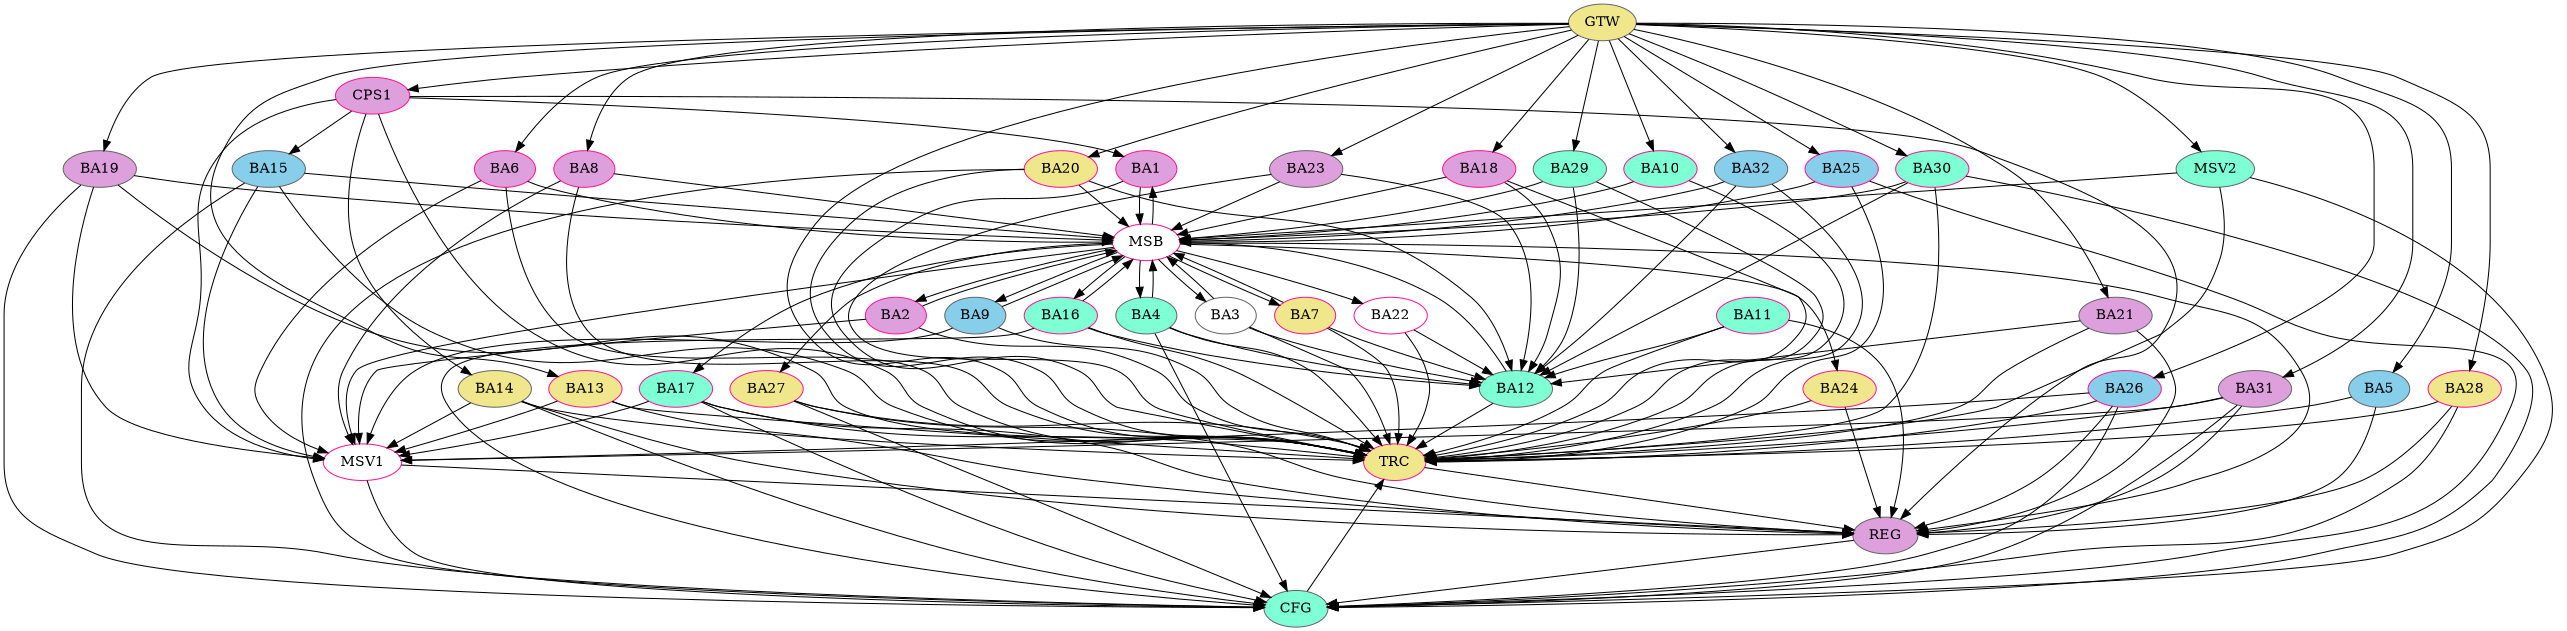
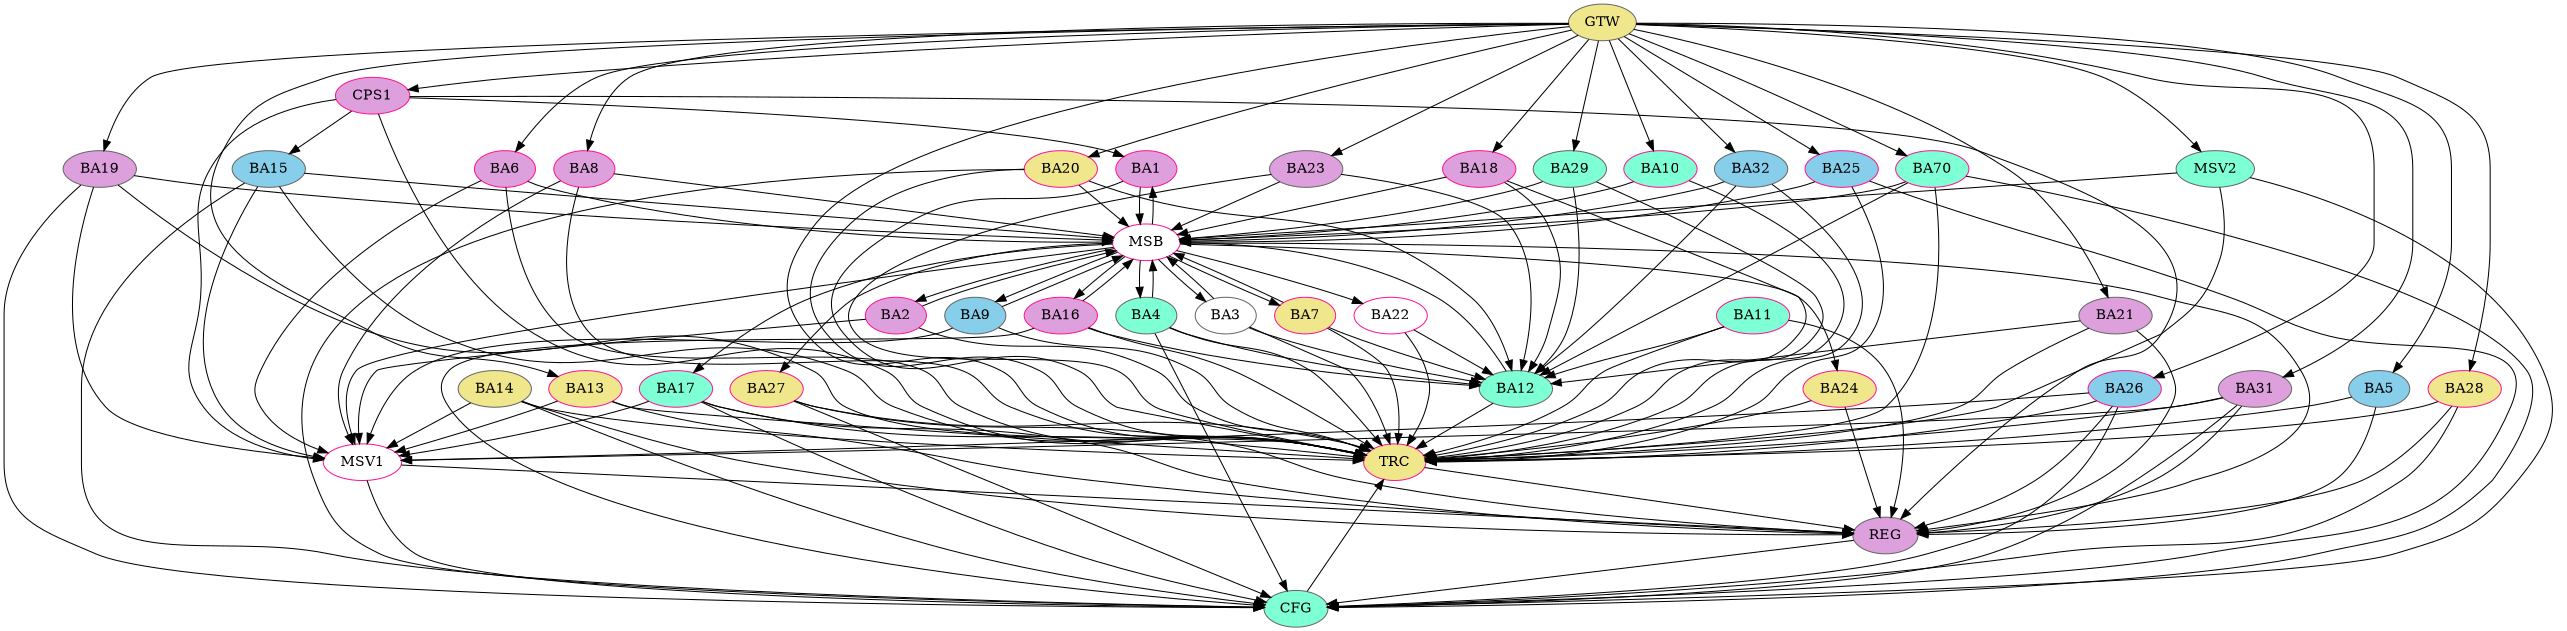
node "BA30": label "BA30" -> "BA70"
edge "CPS1" -> "BA14": removed
node "BA16": fillcolor aquamarine -> plum
